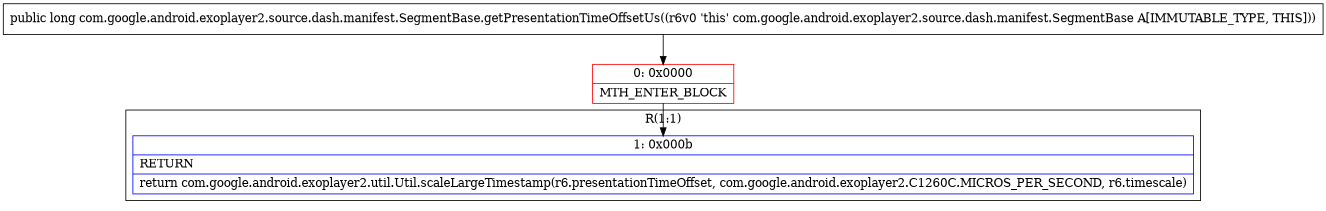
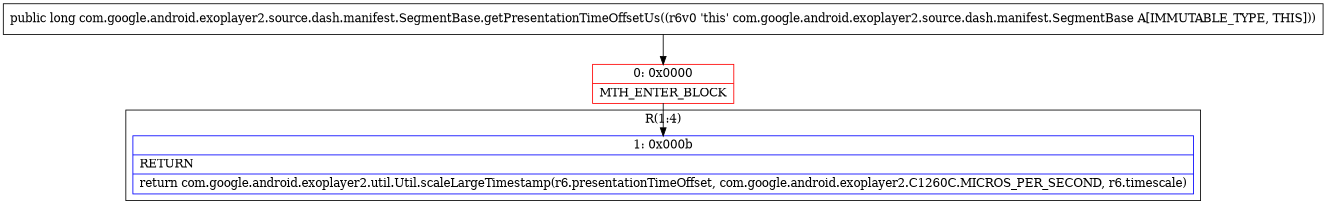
cluster "R(1:1)": label "R(1:1)" -> "R(1:4)"
